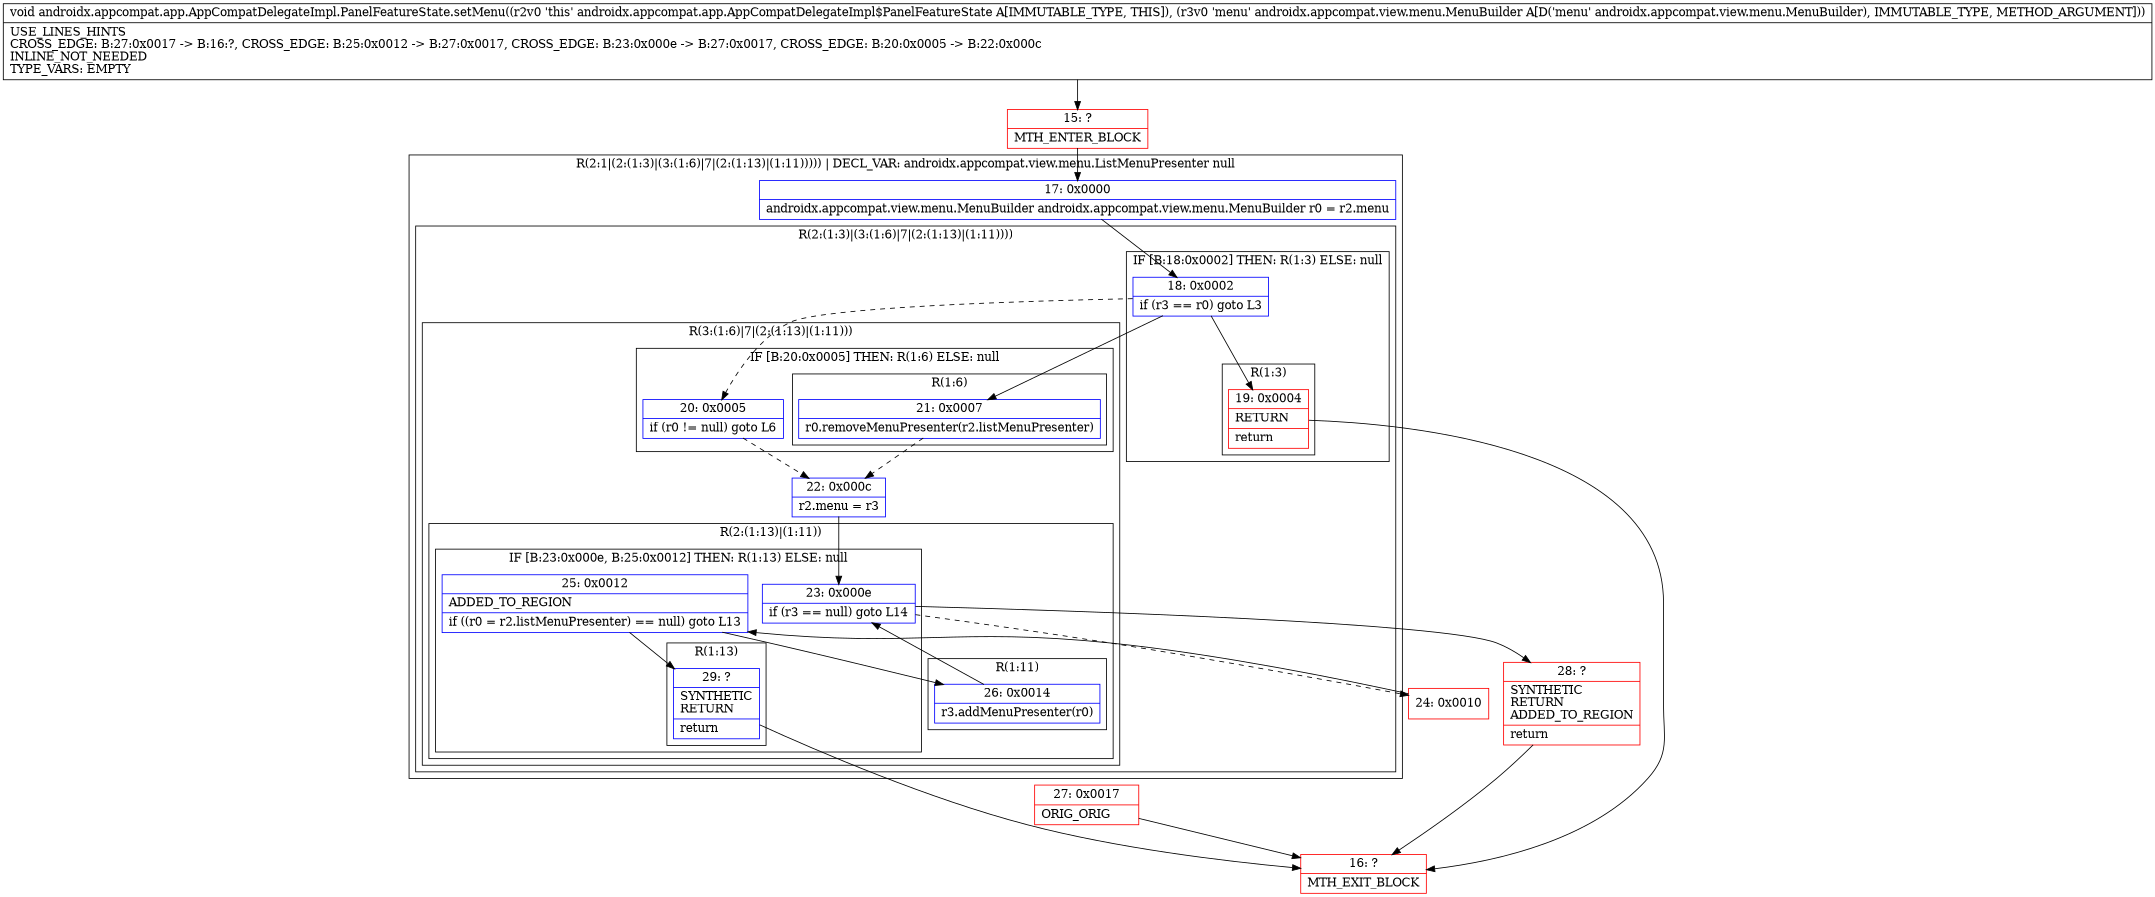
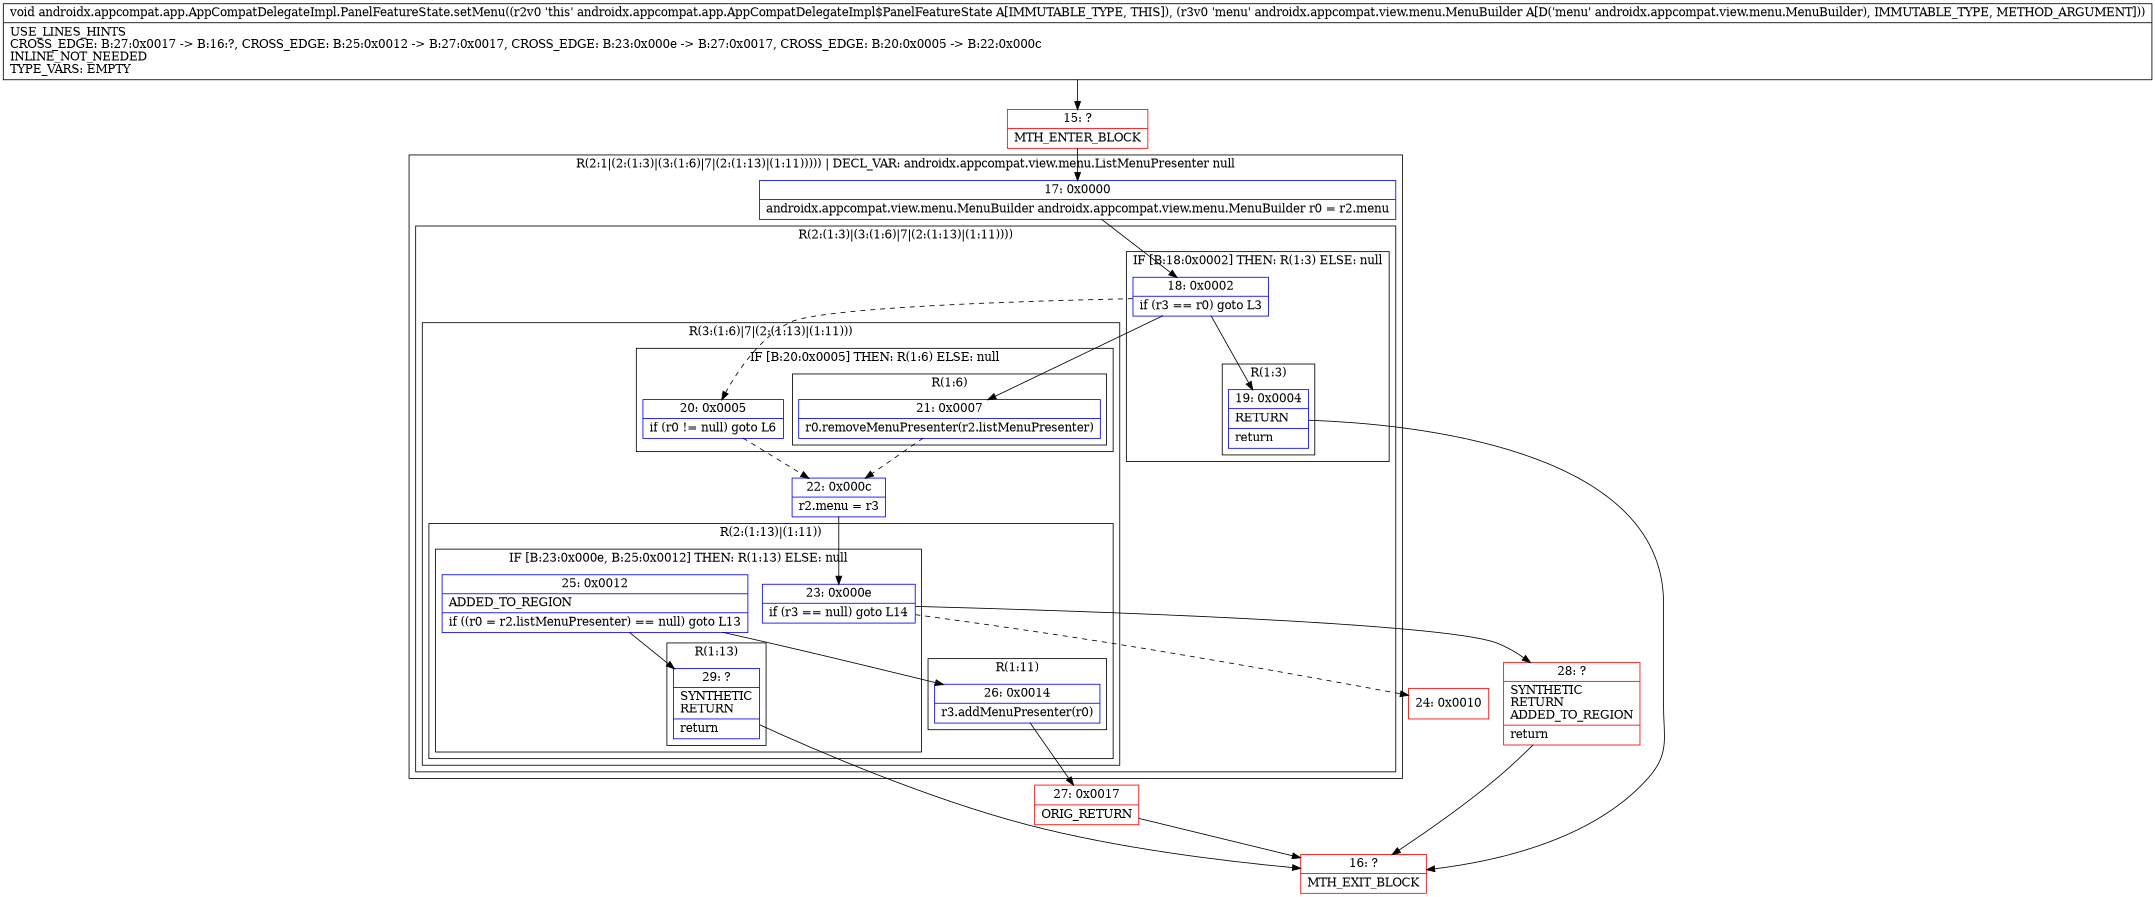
node "19: 0x0004": color red -> blue
edge "24: 0x0010" -> "25: 0x0012": removed
edge "26: 0x0014" -> "23: 0x000e": now "26: 0x0014" -> "27: 0x0017"
node "27: 0x0017": text "ORIG_ORIG" -> "ORIG_RETURN"
